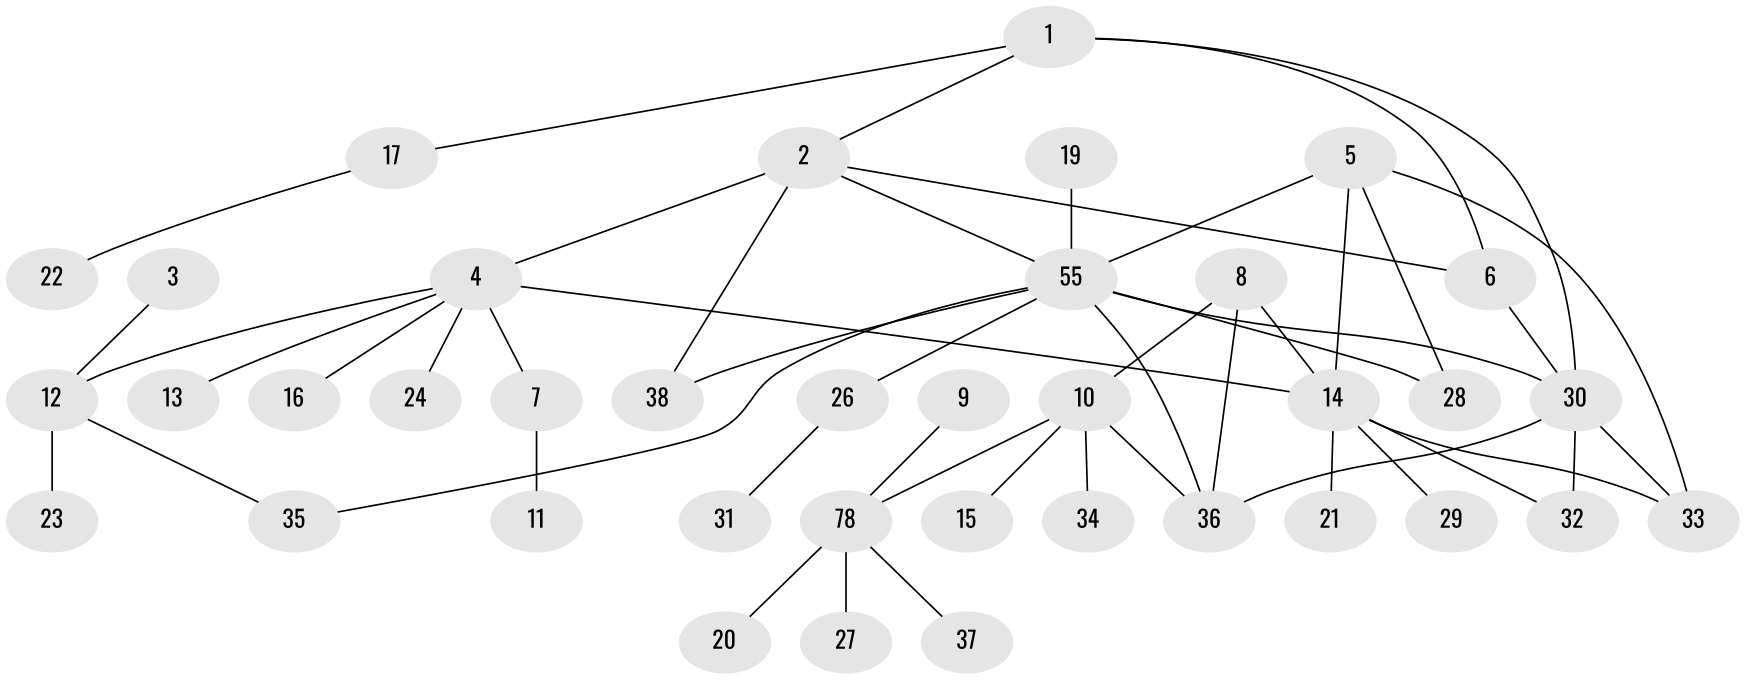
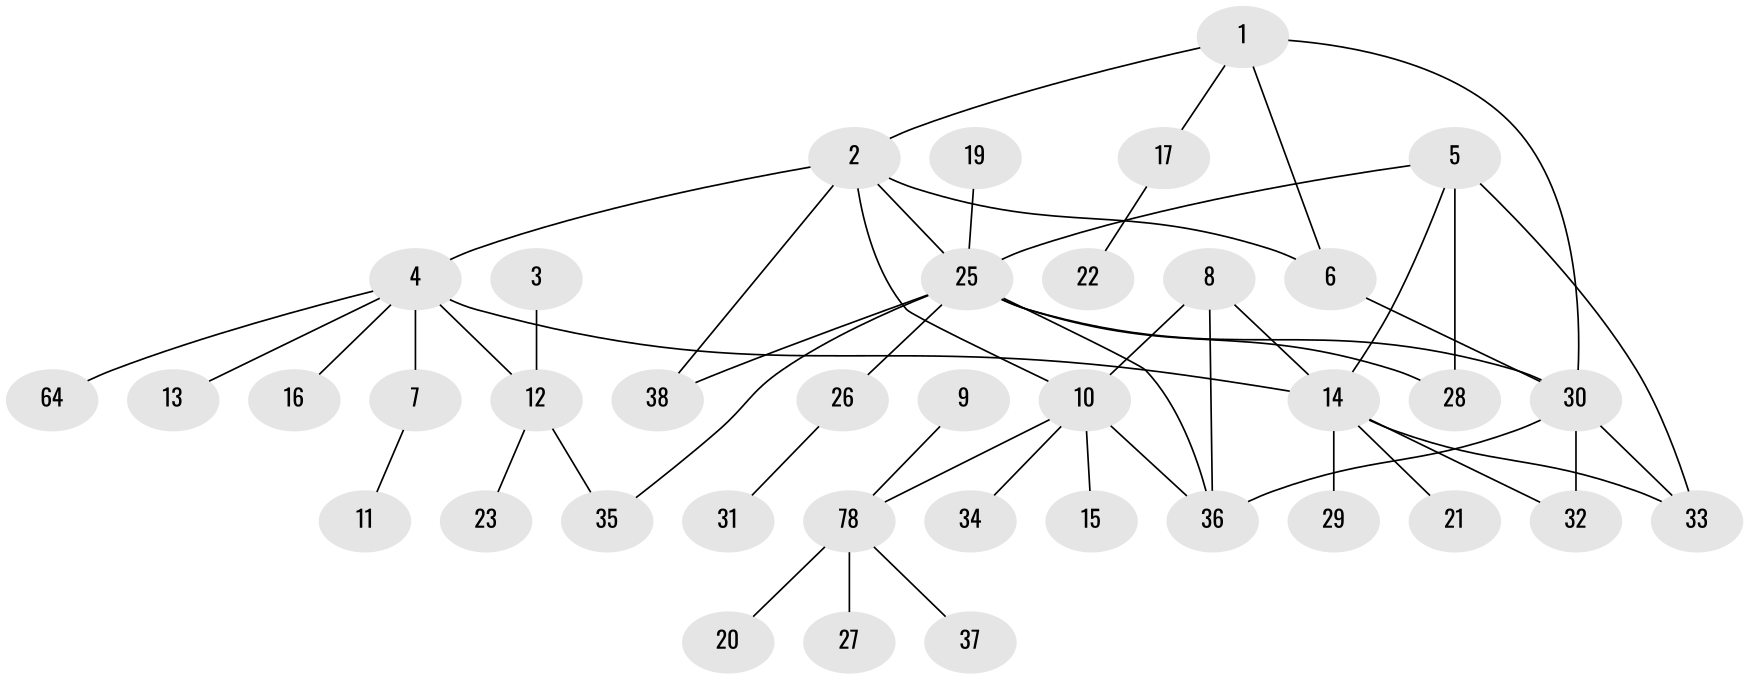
node "55": label "55" -> "25"
edge "2" -- "10": added
node "24": label "24" -> "64"
